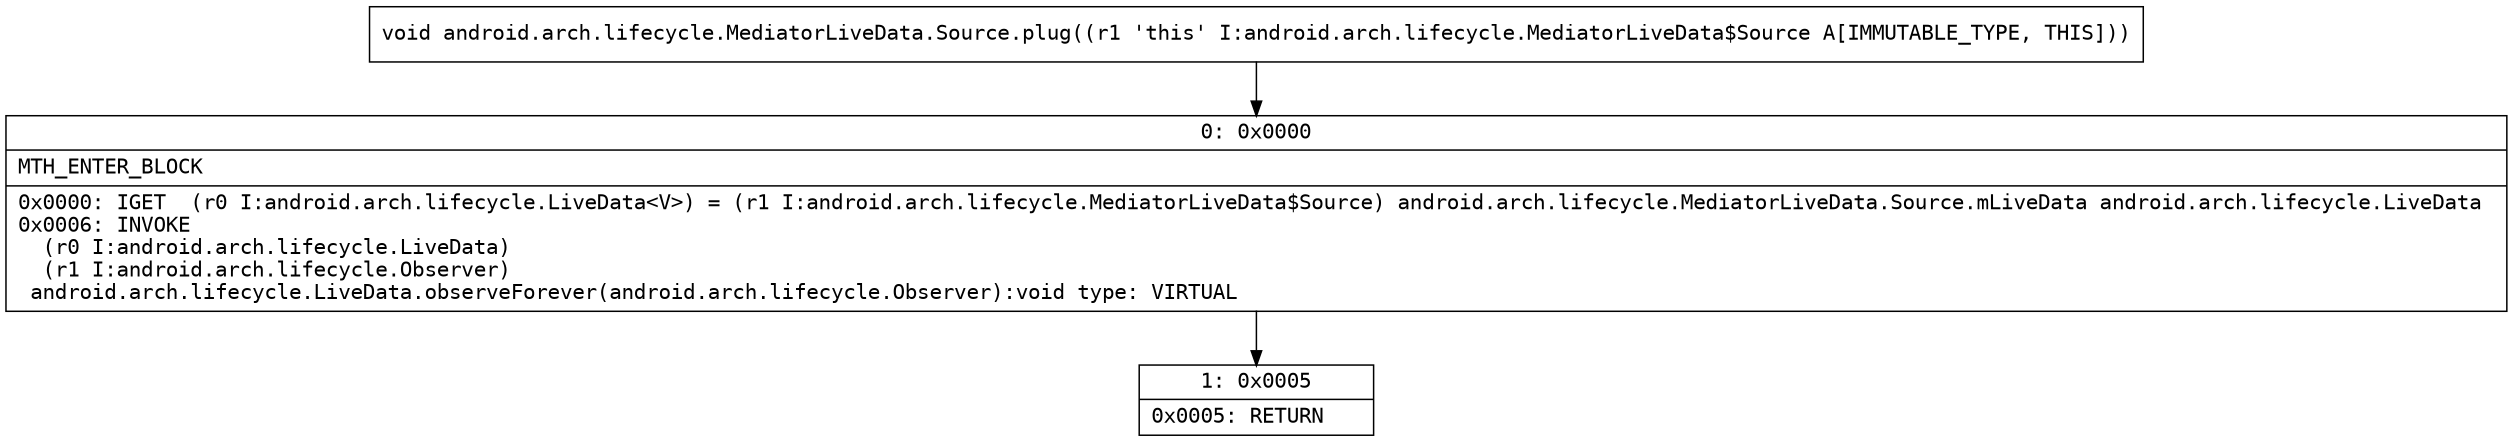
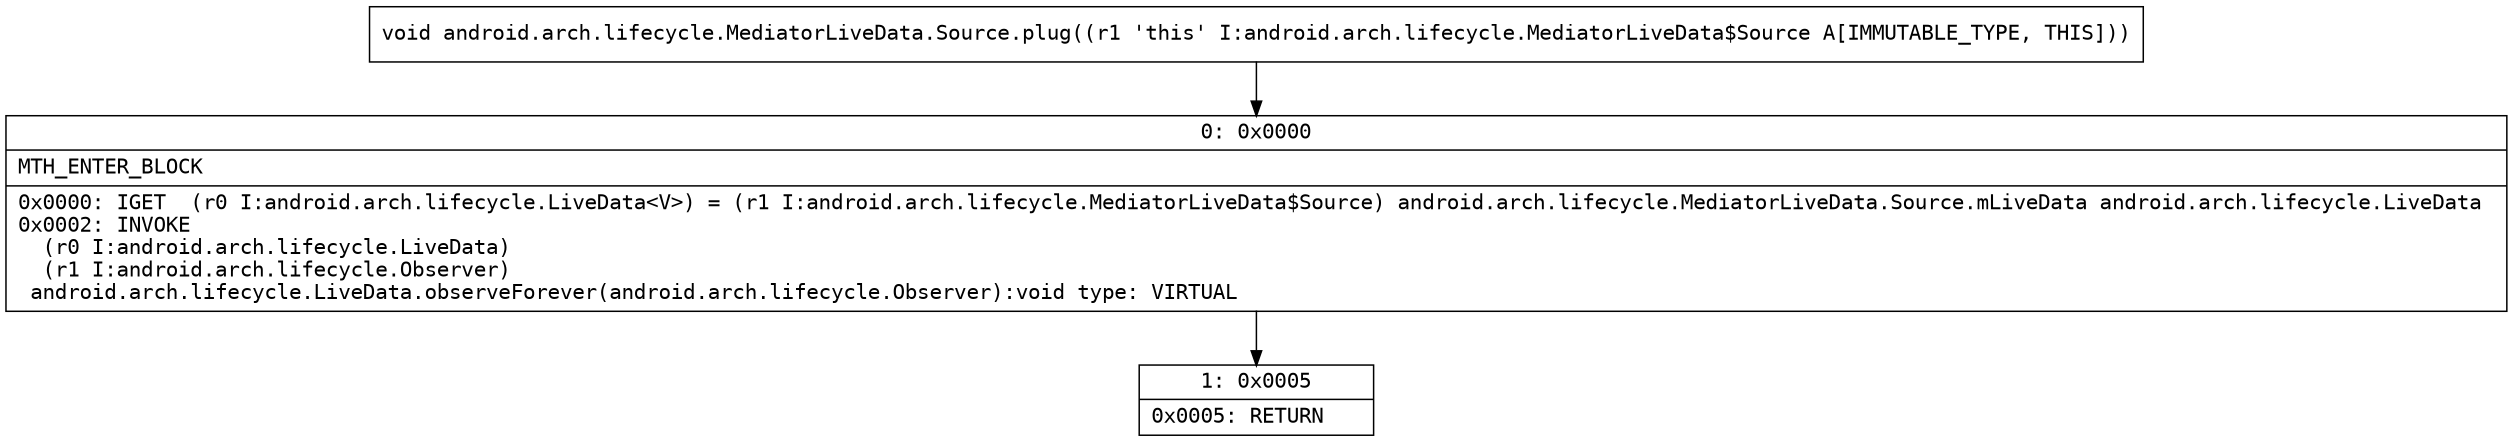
node "0: 0x0000": text "0x0006: INVOKE" -> "0x0002: INVOKE"
